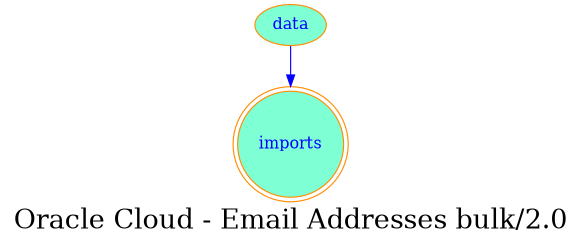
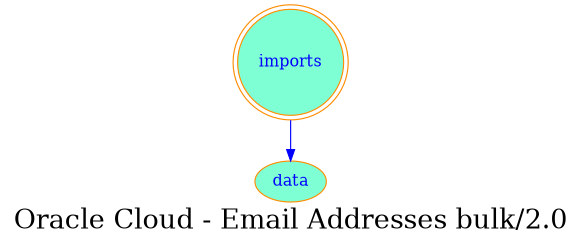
edge "data" -> "imports": reversed
